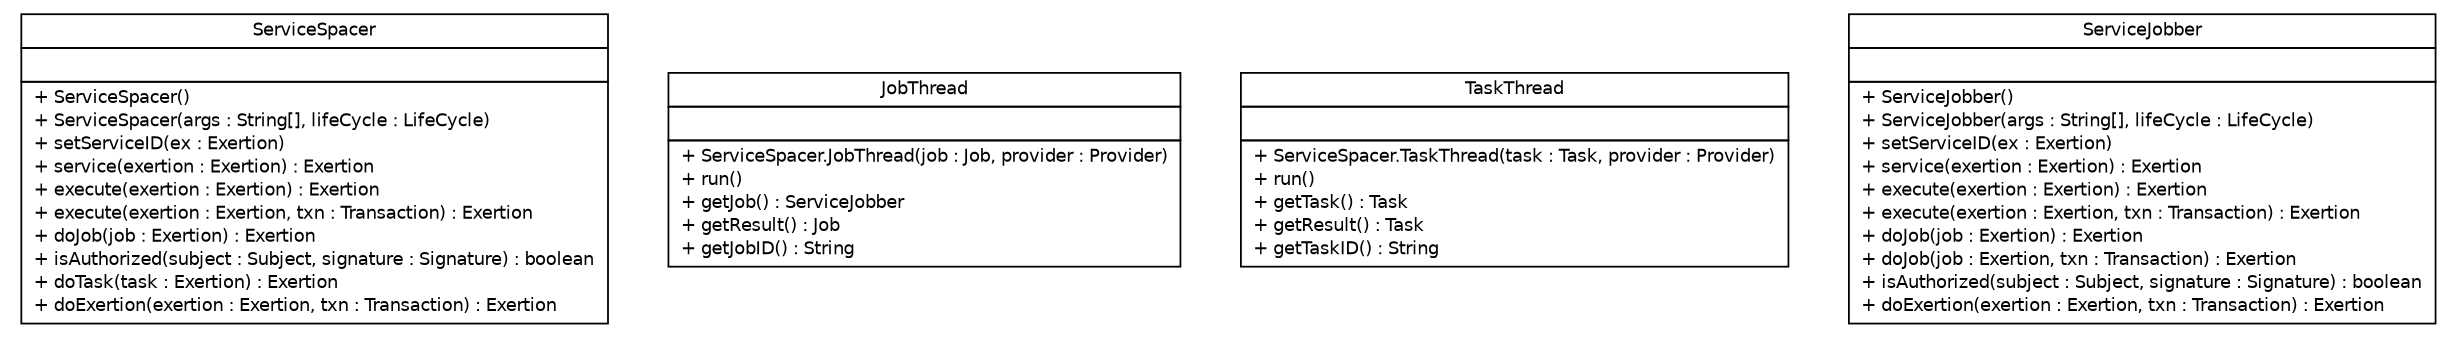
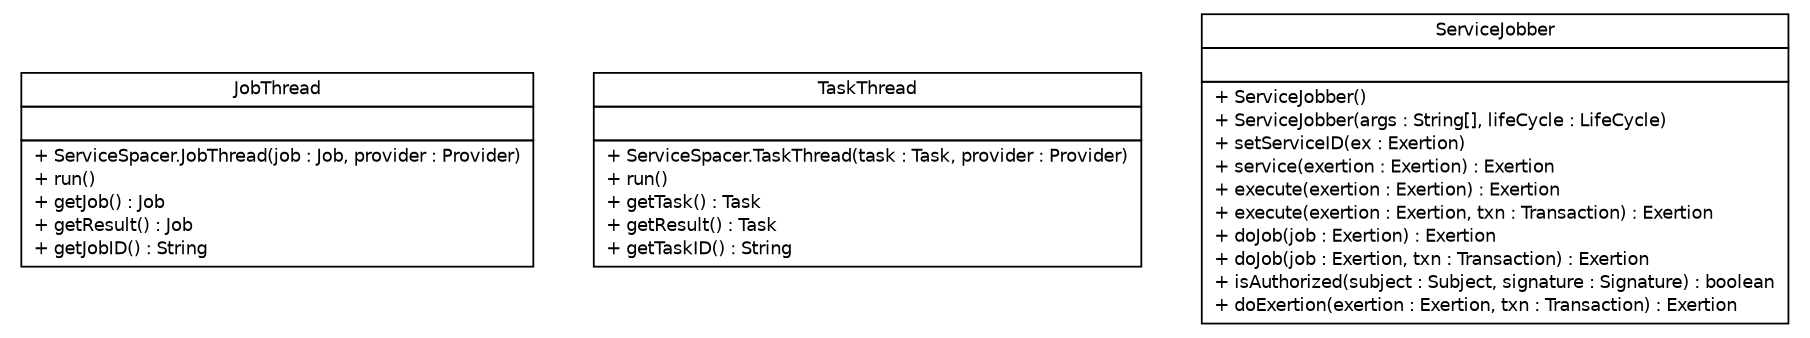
node "ServiceSpacer": removed
node "JobThread": text "+ getJob() : ServiceJobber" -> "+ getJob() : Job"
